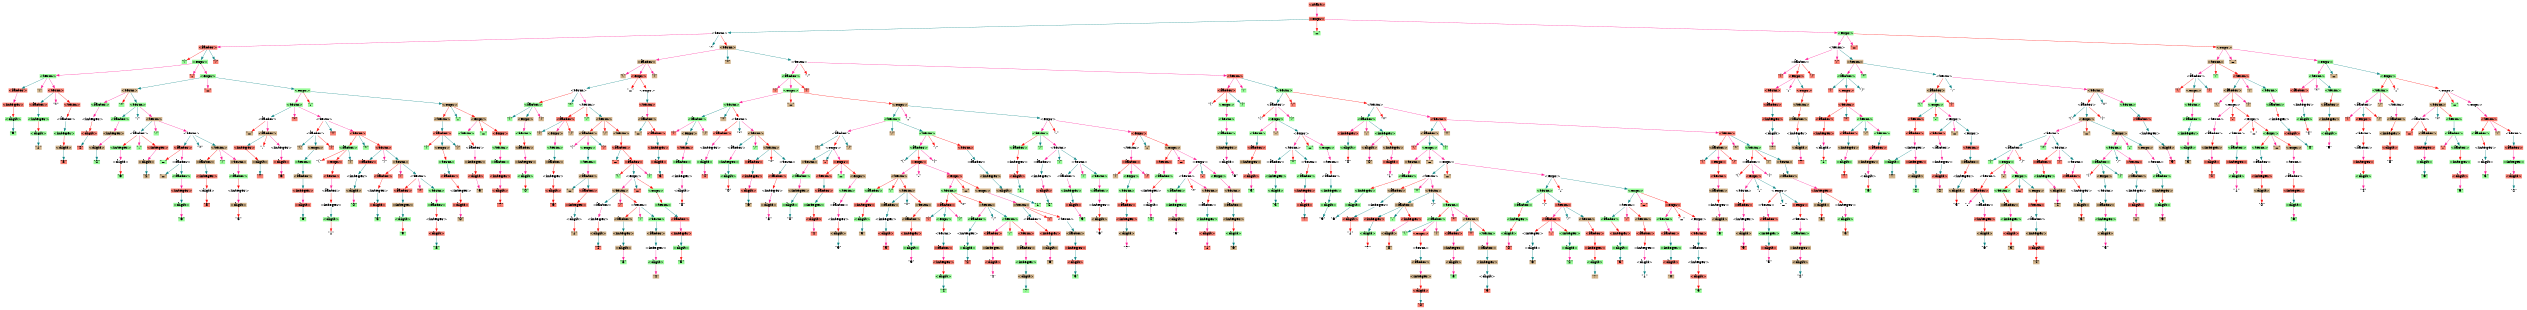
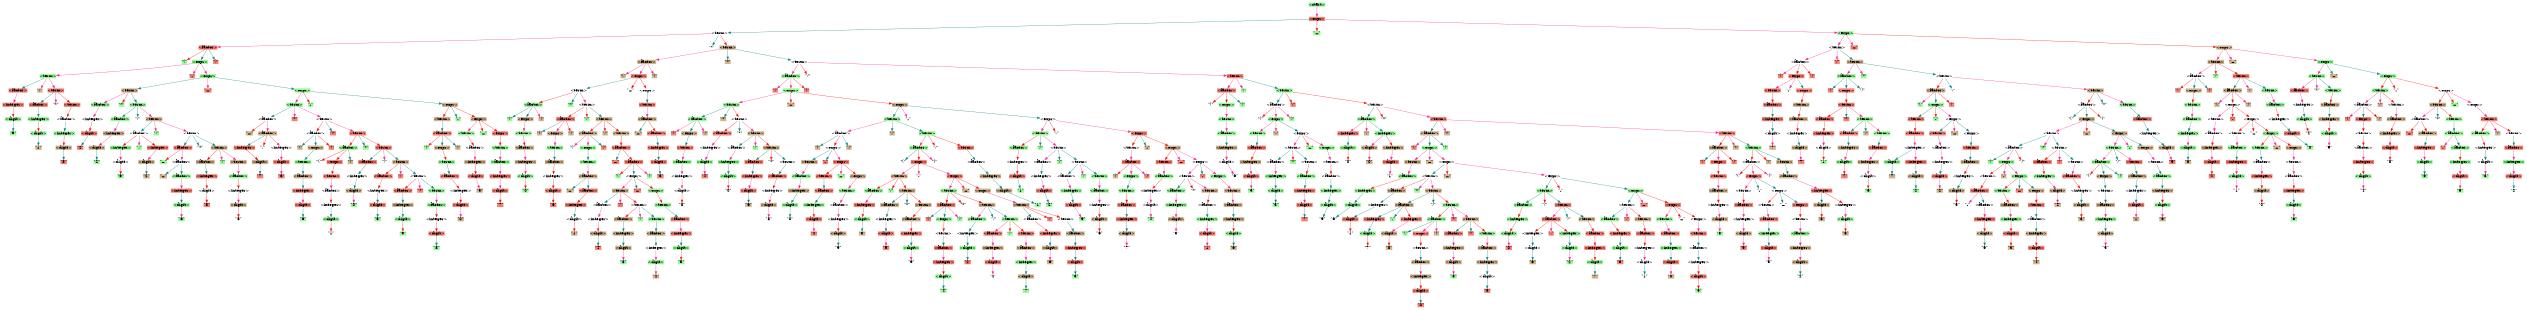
node "<start>": fillcolor salmon -> palegreen
